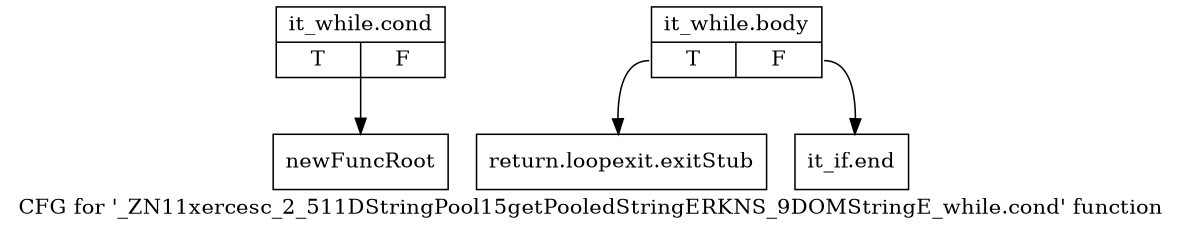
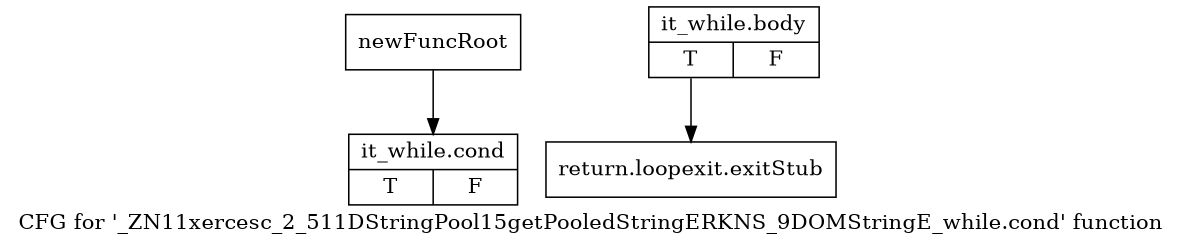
edge "it_while.cond" -> "newFuncRoot": reversed
node "it_if.end": removed
